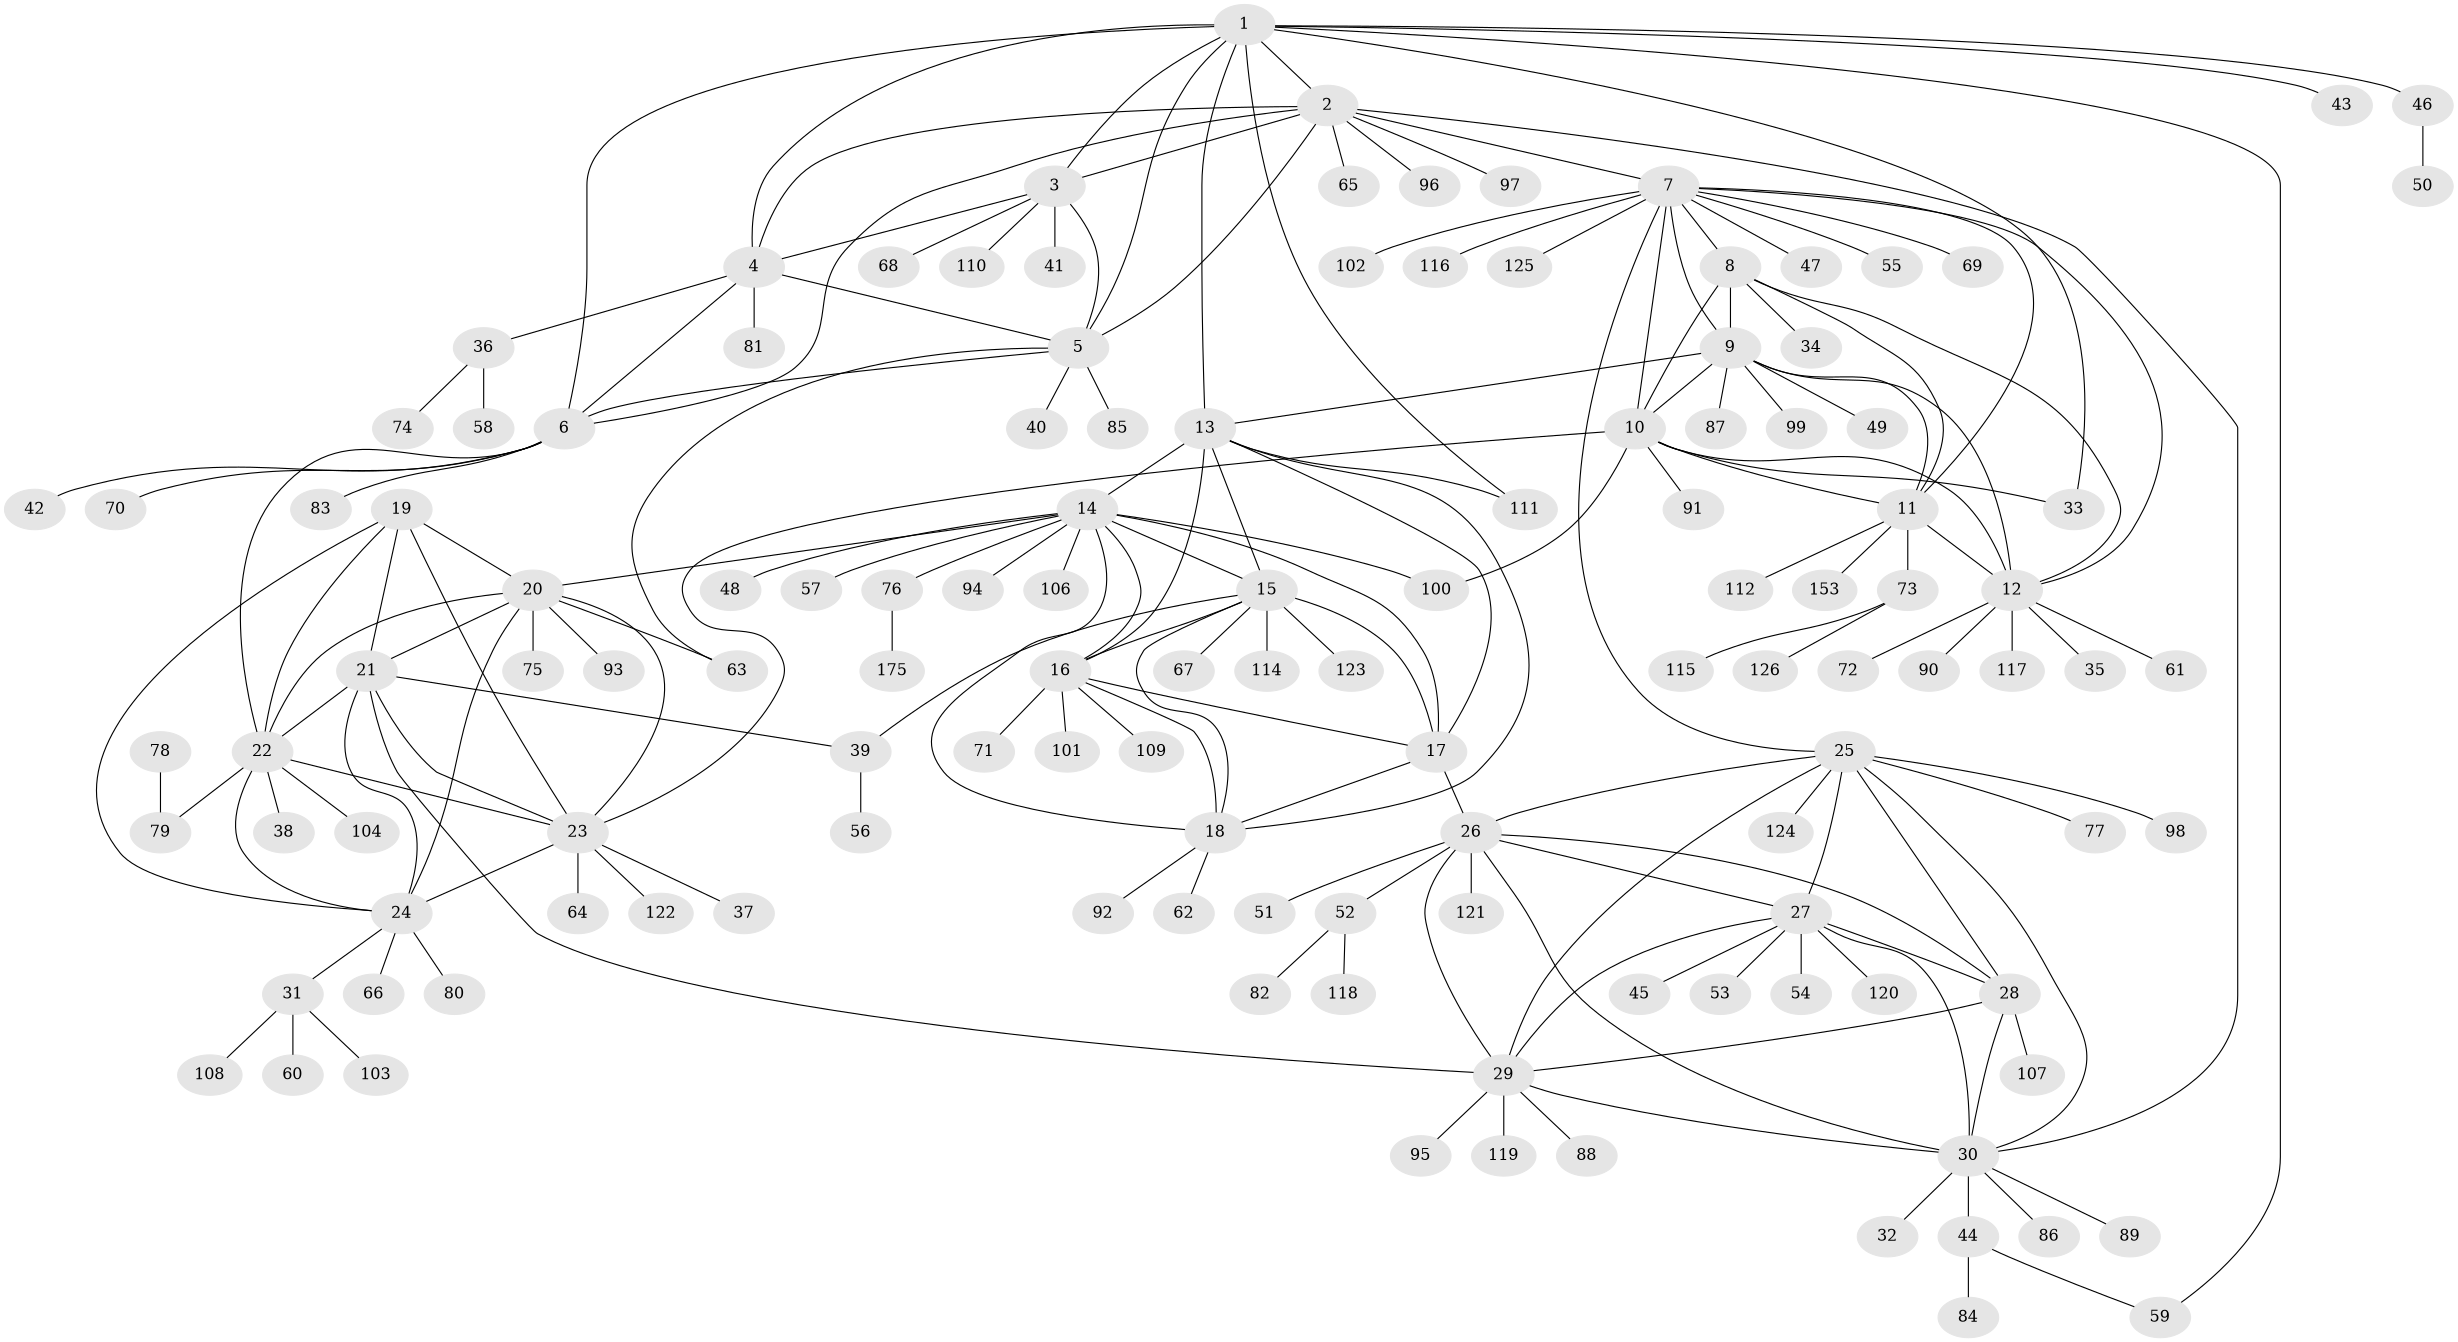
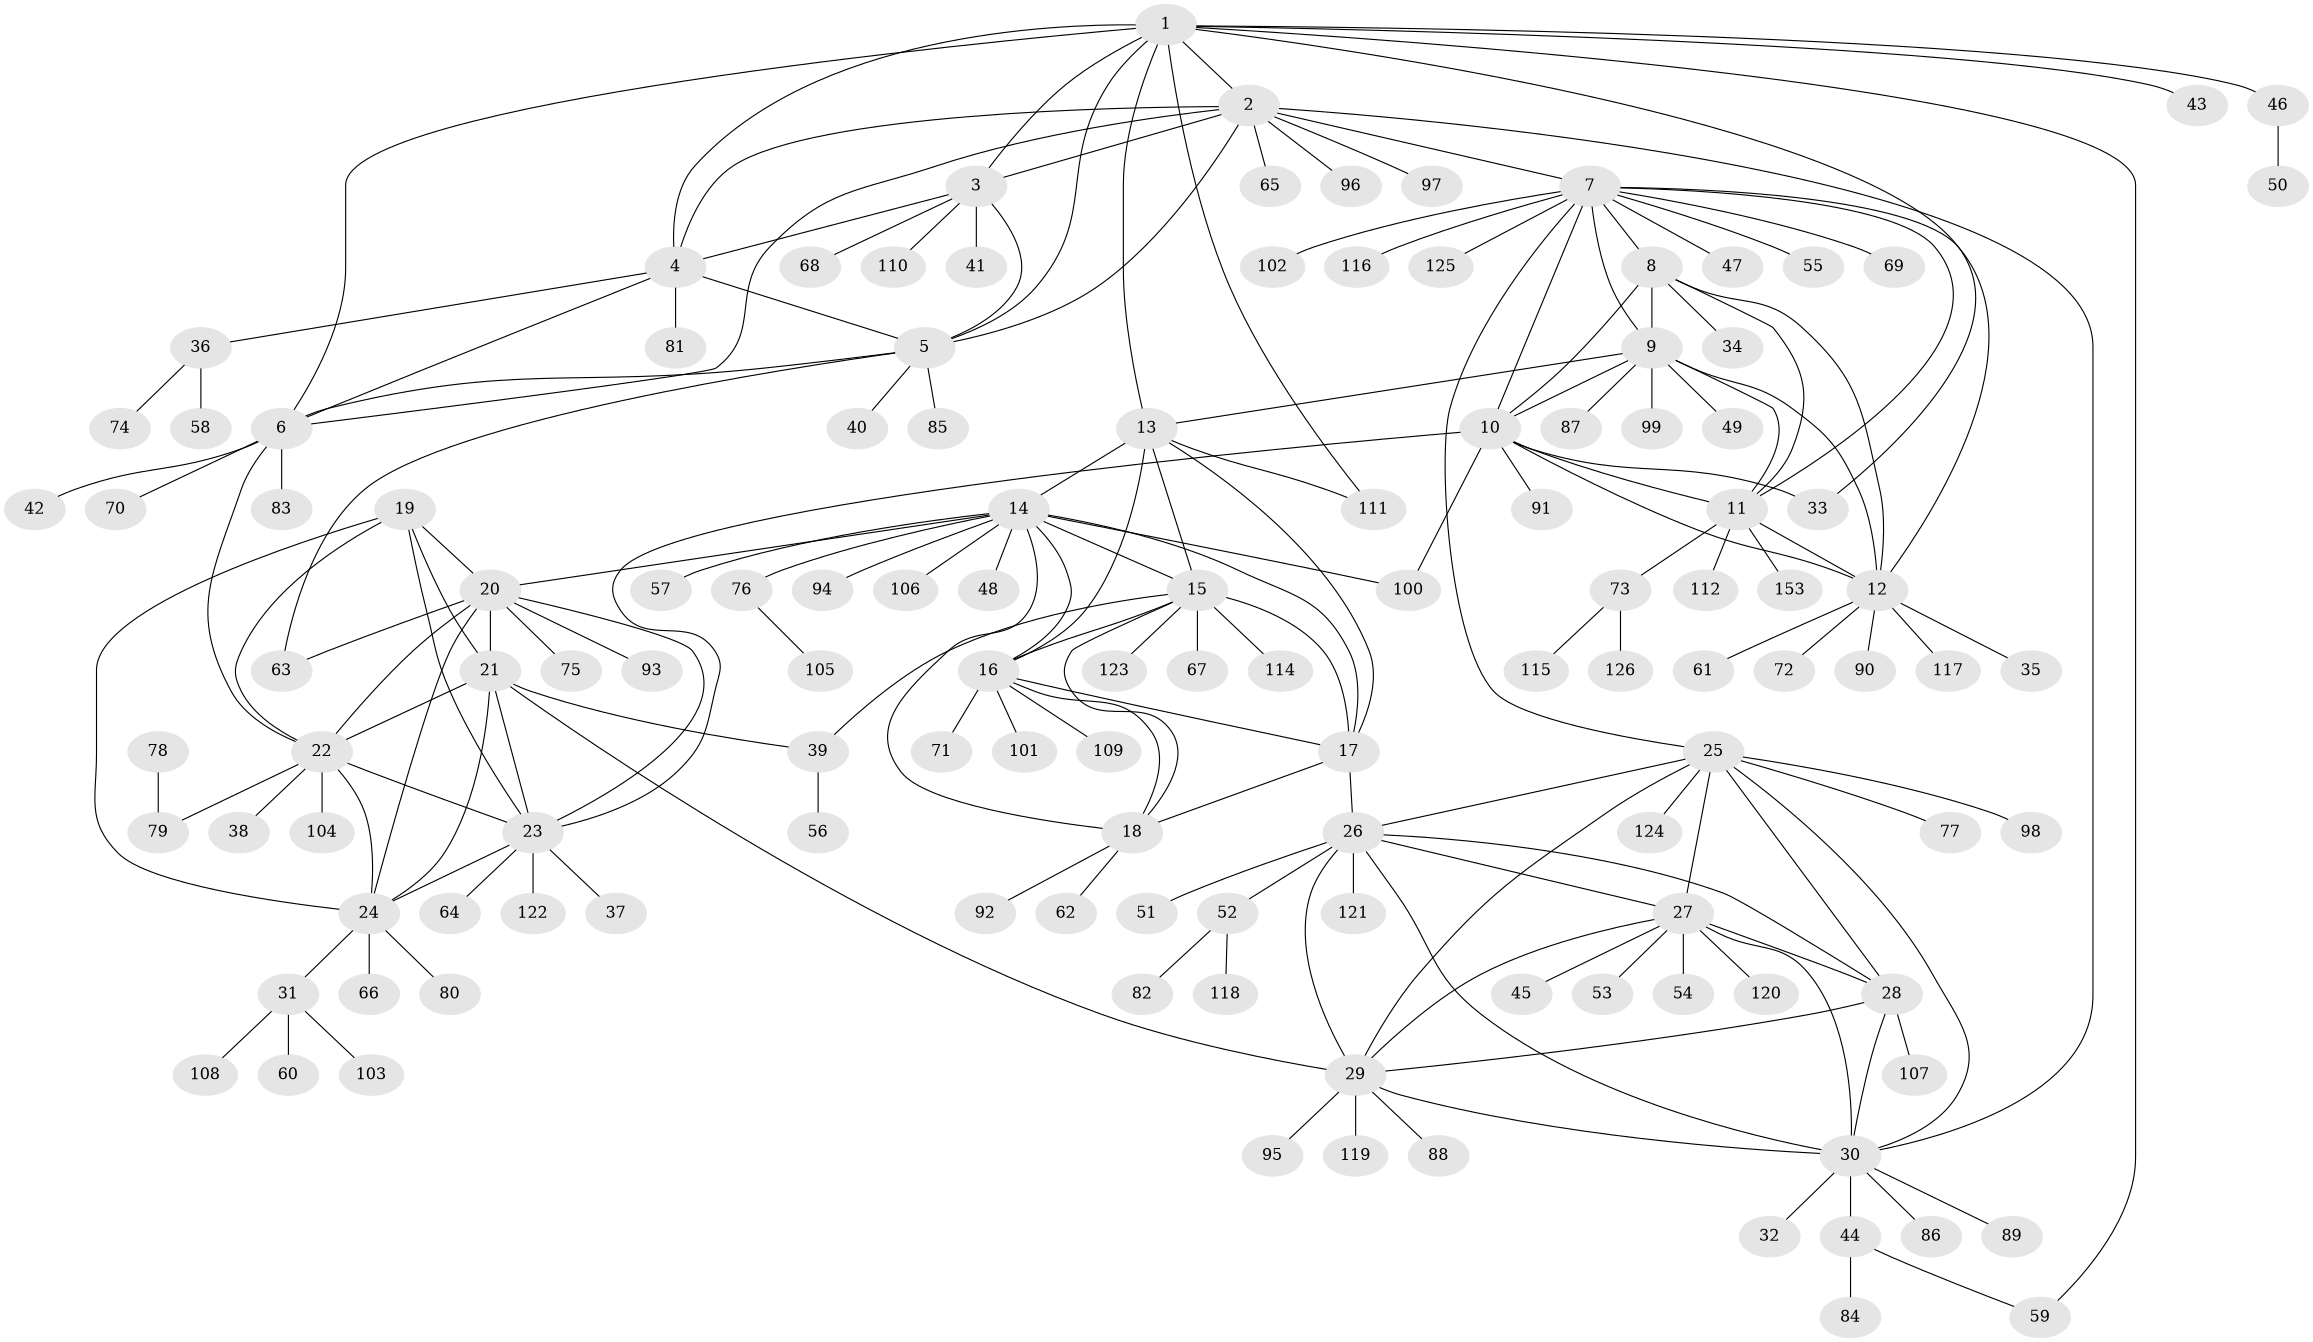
edge "13" -- "18": removed
node "175": label "175" -> "105"
